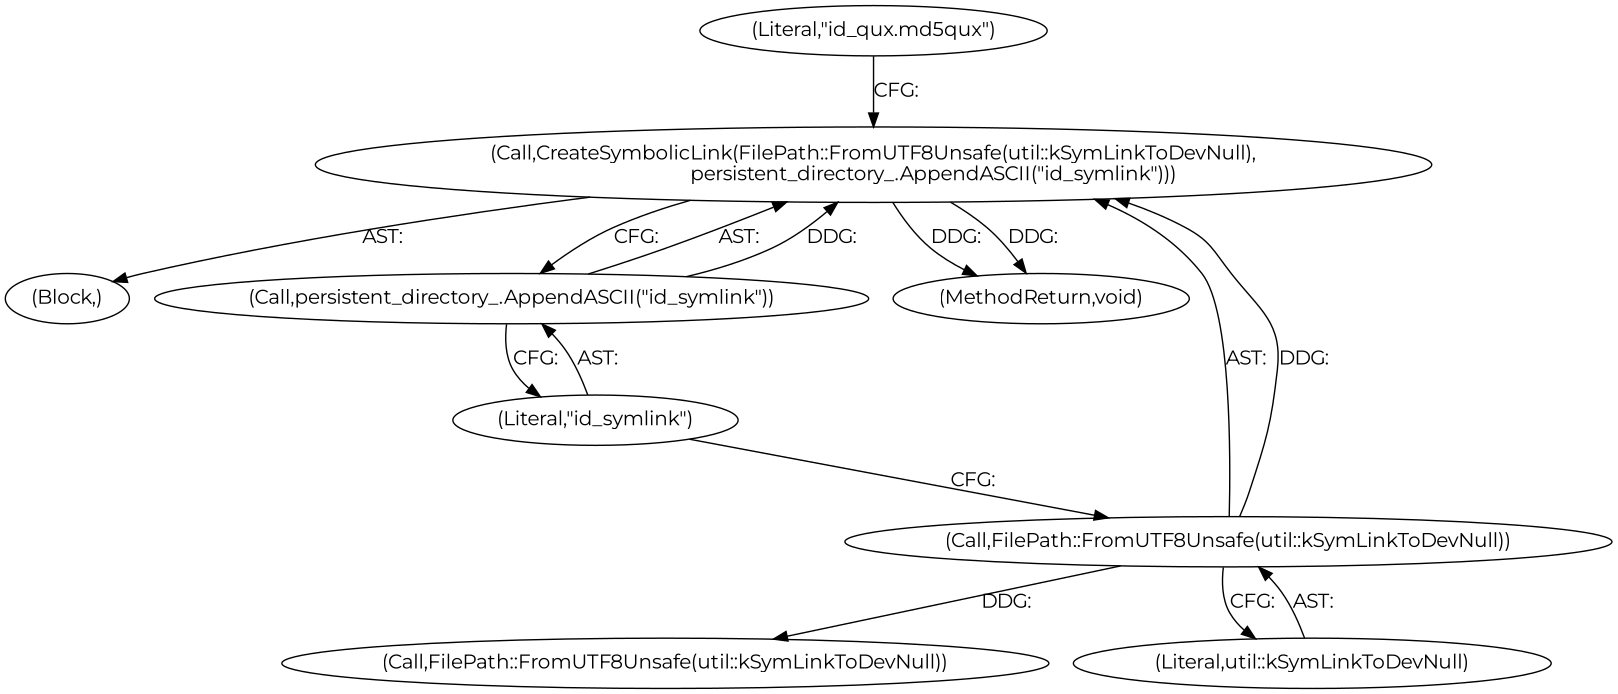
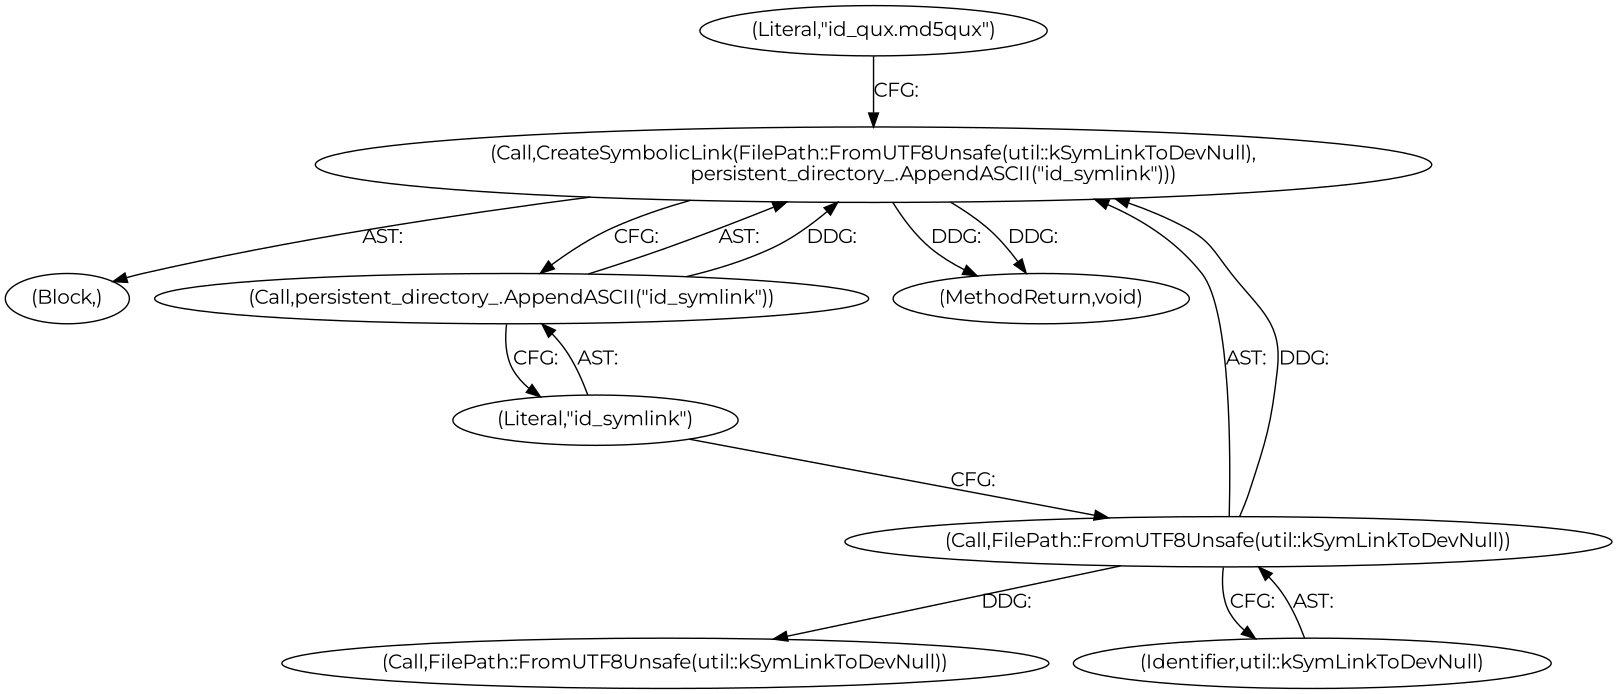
node "(Literal,util::kSymLinkToDevNull)": label "(Literal,util::kSymLinkToDevNull)" -> "(Identifier,util::kSymLinkToDevNull)"
